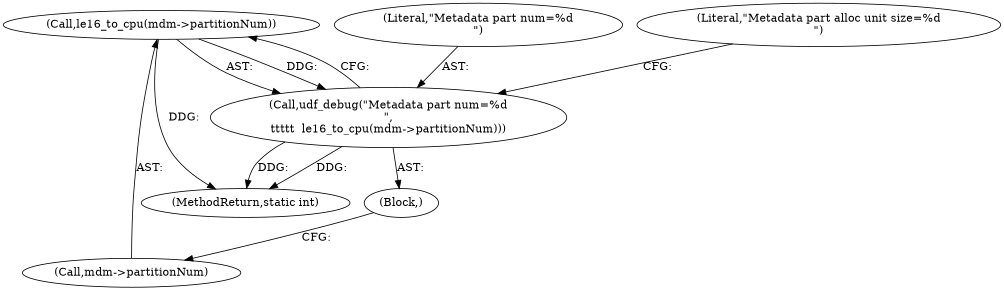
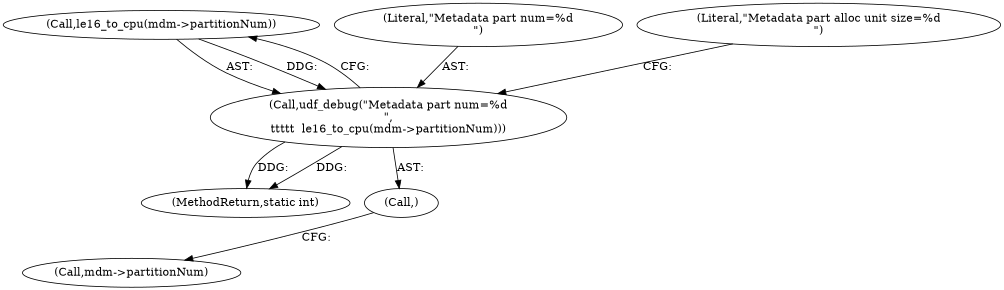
edge "(Call,le16_to_cpu(mdm->partitionNum))" -> "(MethodReturn,static int)": removed, label "DDG:"
edge "(Call,mdm->partitionNum)" -> "(Call,le16_to_cpu(mdm->partitionNum))": removed, label "AST:"
node "(Block,)": label "(Block,)" -> "(Call,)"
